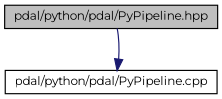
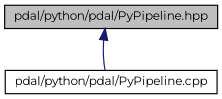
edge "pdal/python/pdal/PyPipeline.hpp" -> "pdal/python/pdal/PyPipeline.cpp": reversed
